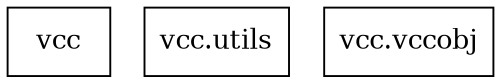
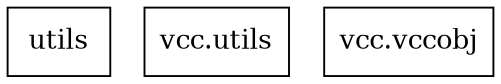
node "vcc": label "vcc" -> "utils"
